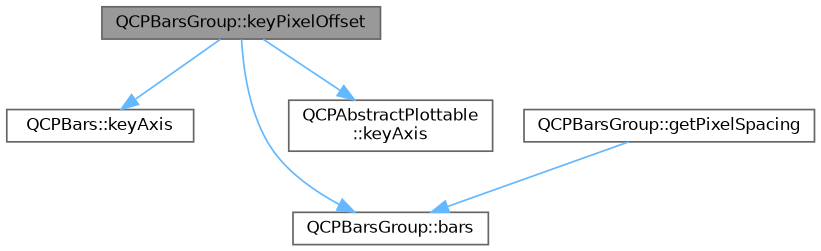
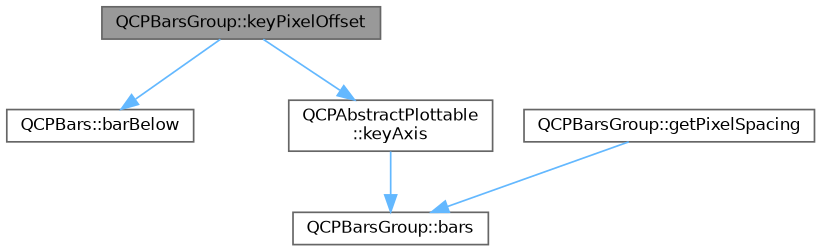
node "QCPBars::keyAxis": label "QCPBars::keyAxis" -> "QCPBars::barBelow"
edge "QCPBarsGroup::keyPixelOffset" -> "QCPBarsGroup::bars": now "QCPAbstractPlottable ::keyAxis" -> "QCPBarsGroup::bars"
